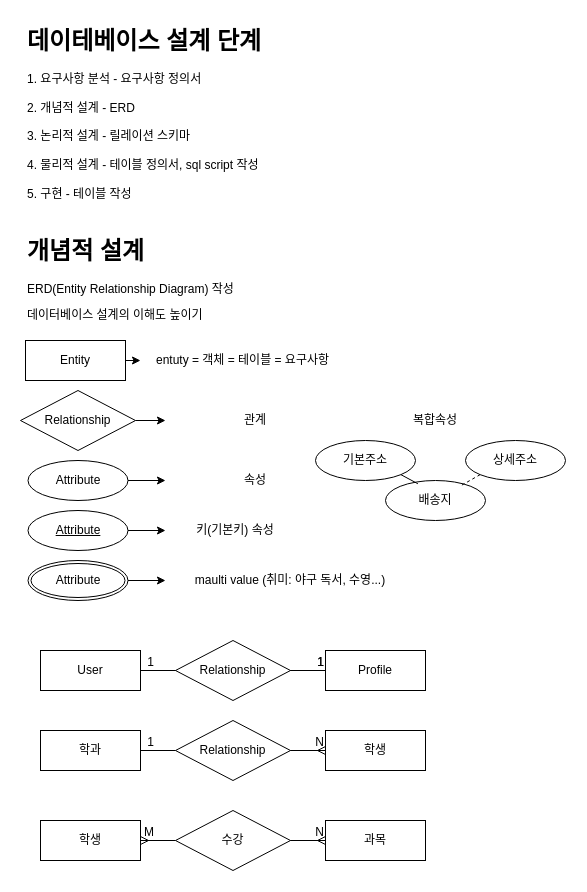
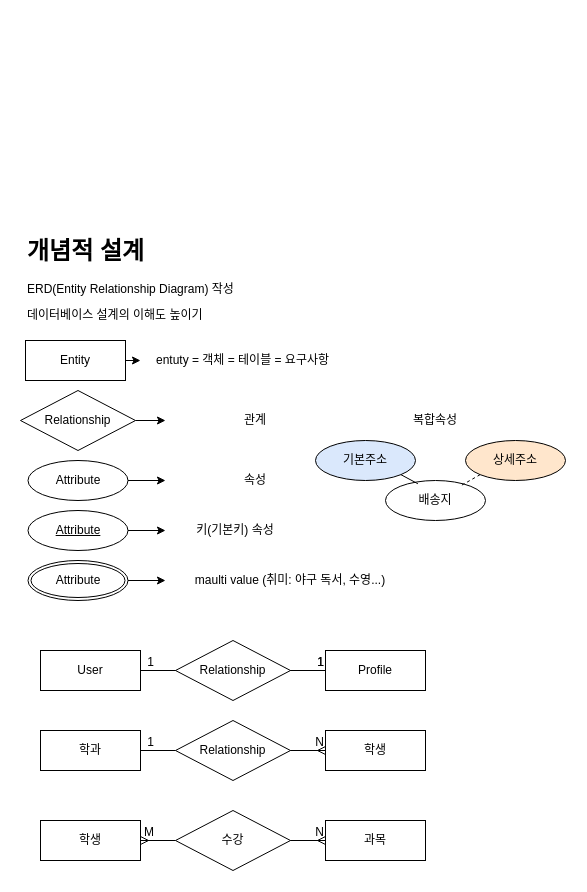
node "데이테베이스 설계 단계 1. 요구사항 분석 - 요구사항 정의서 2. 개념적 설계 - ERD 3. 논리적 설계 - 릴레이션 스키마 4. 물리적 설계 - 테이블 정의서, sql script 작성 5. 구현 - 테이블 작성": removed
node "기본주소": fillcolor #ffffff -> #dae8fc
node "상세주소": fillcolor #ffffff -> #ffe6cc
